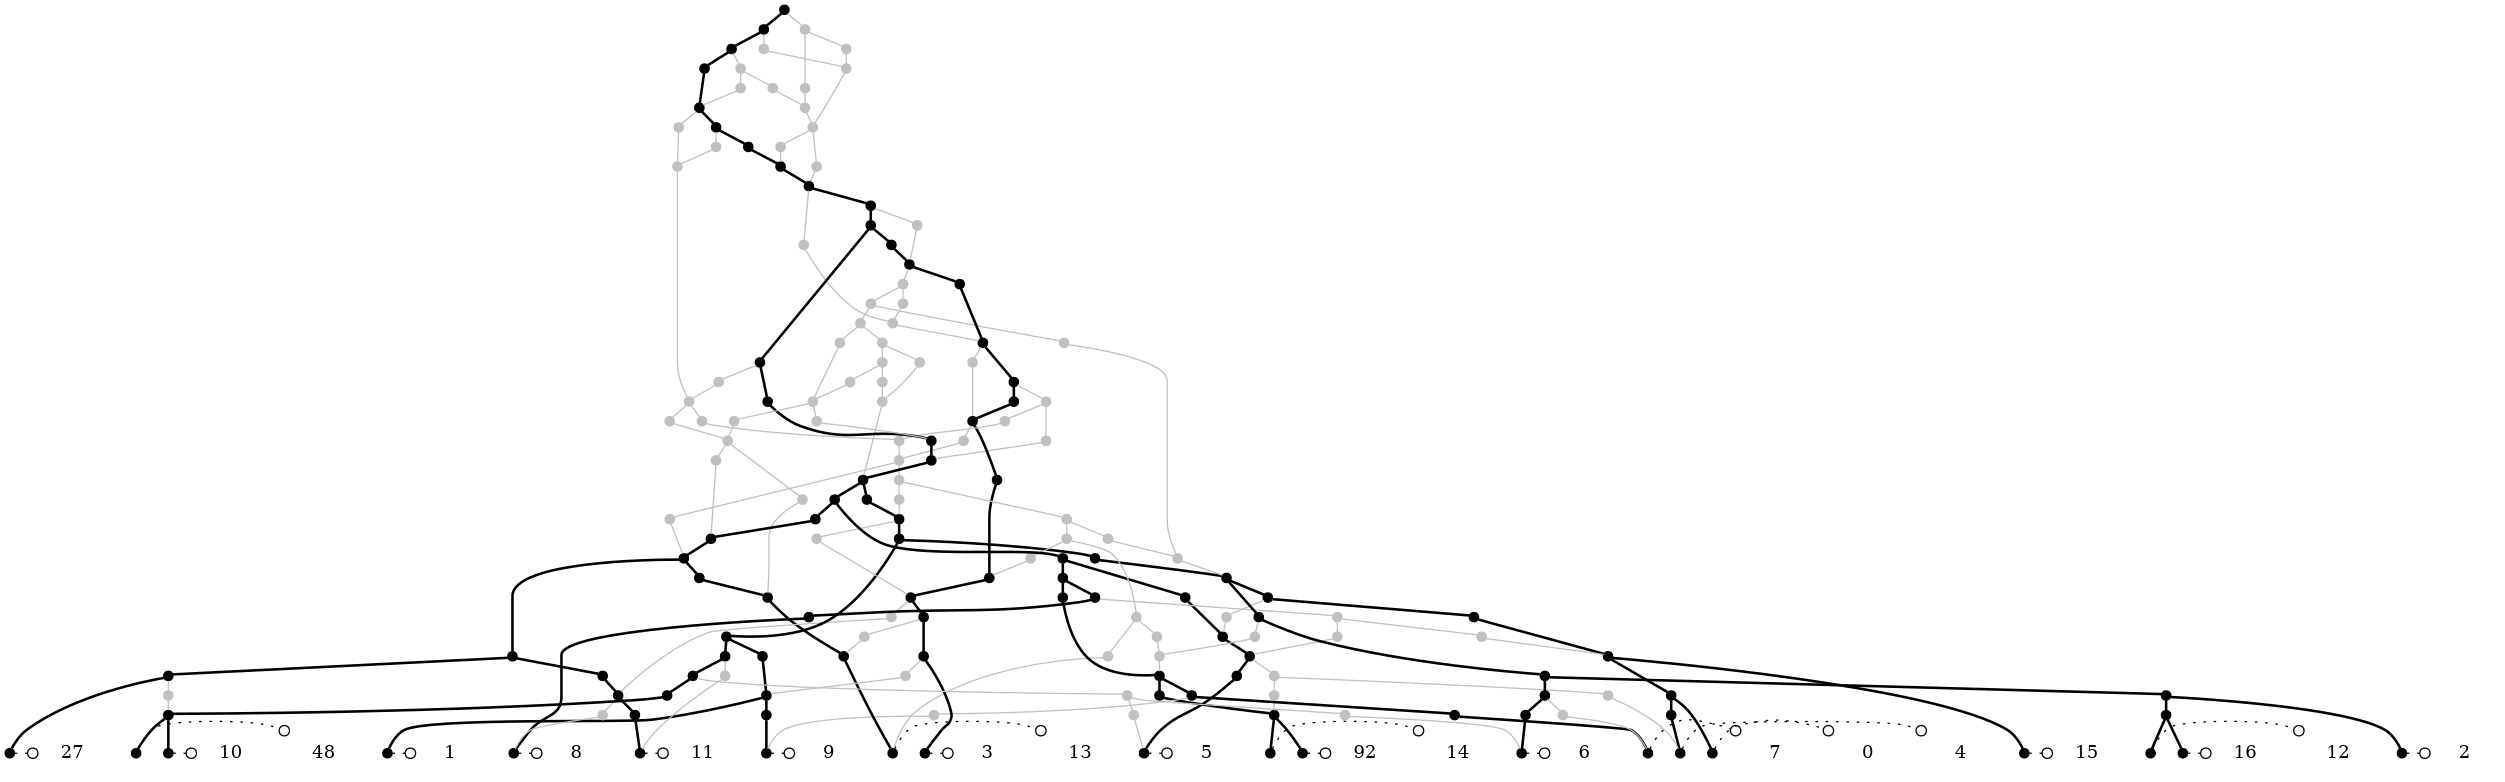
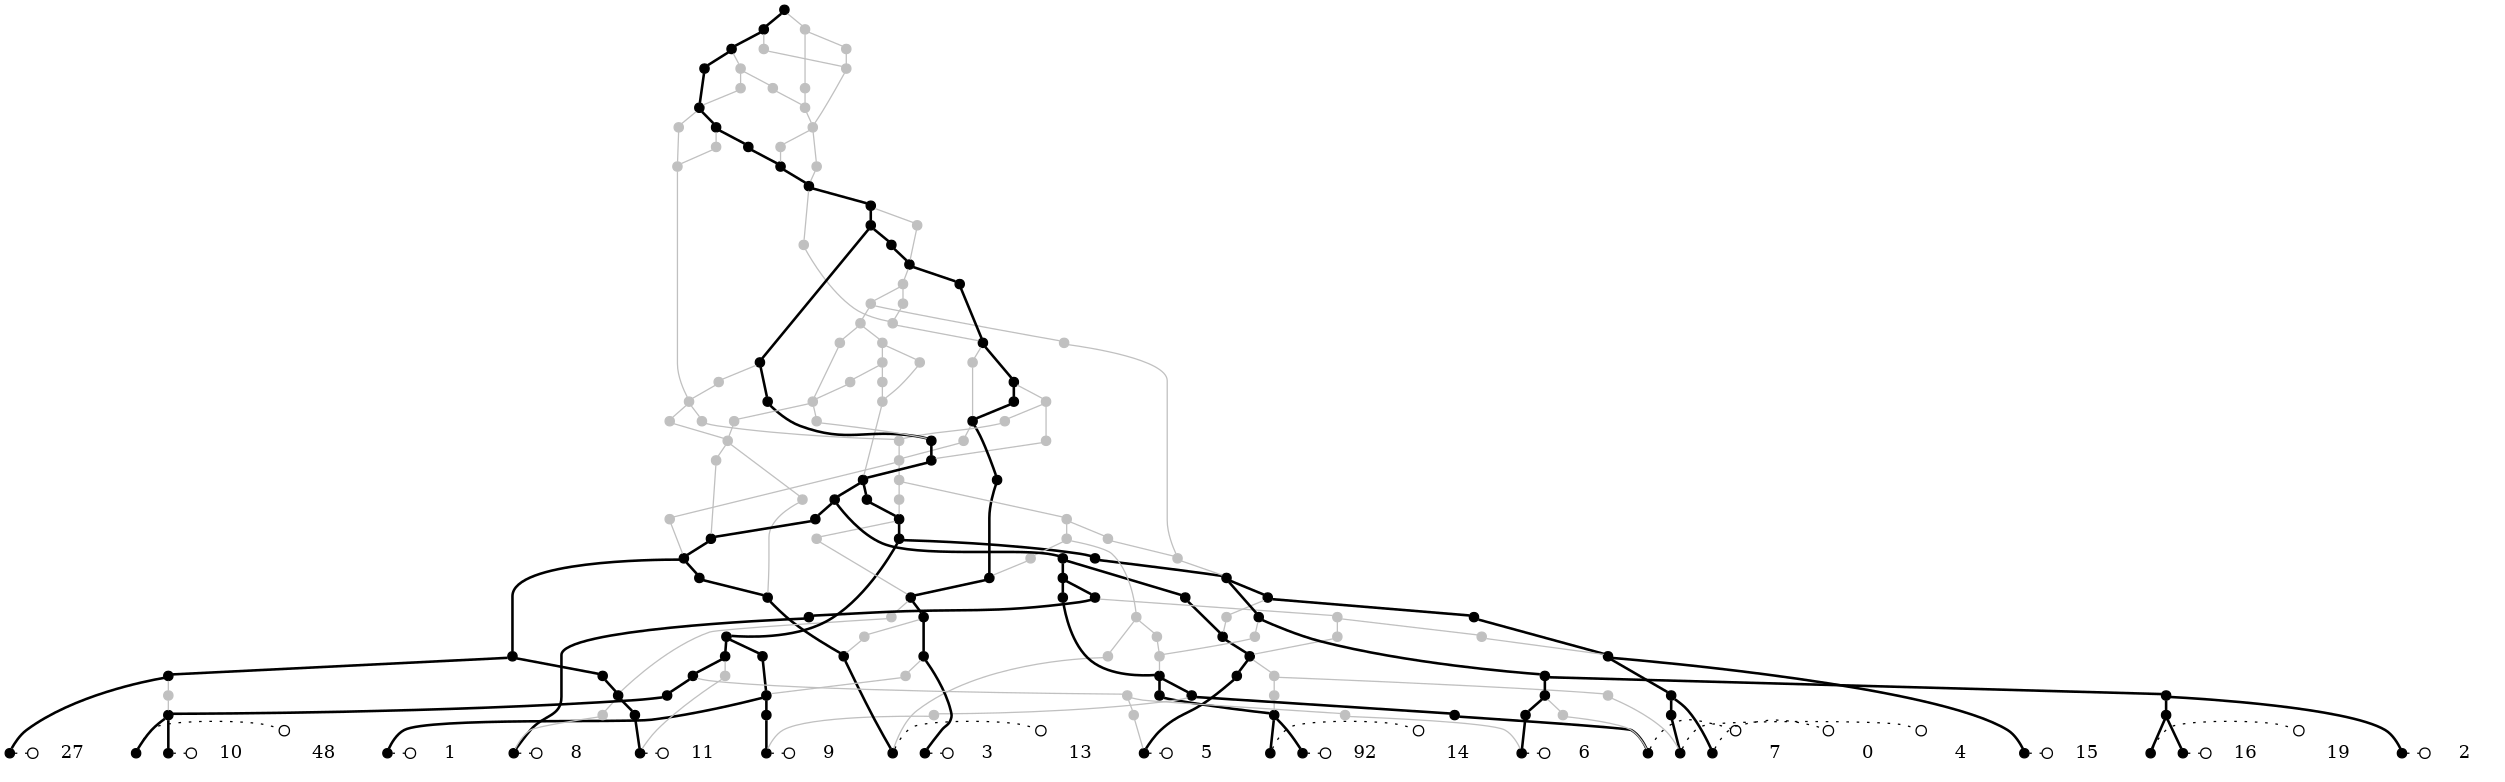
node "12": label "12" -> "19"
